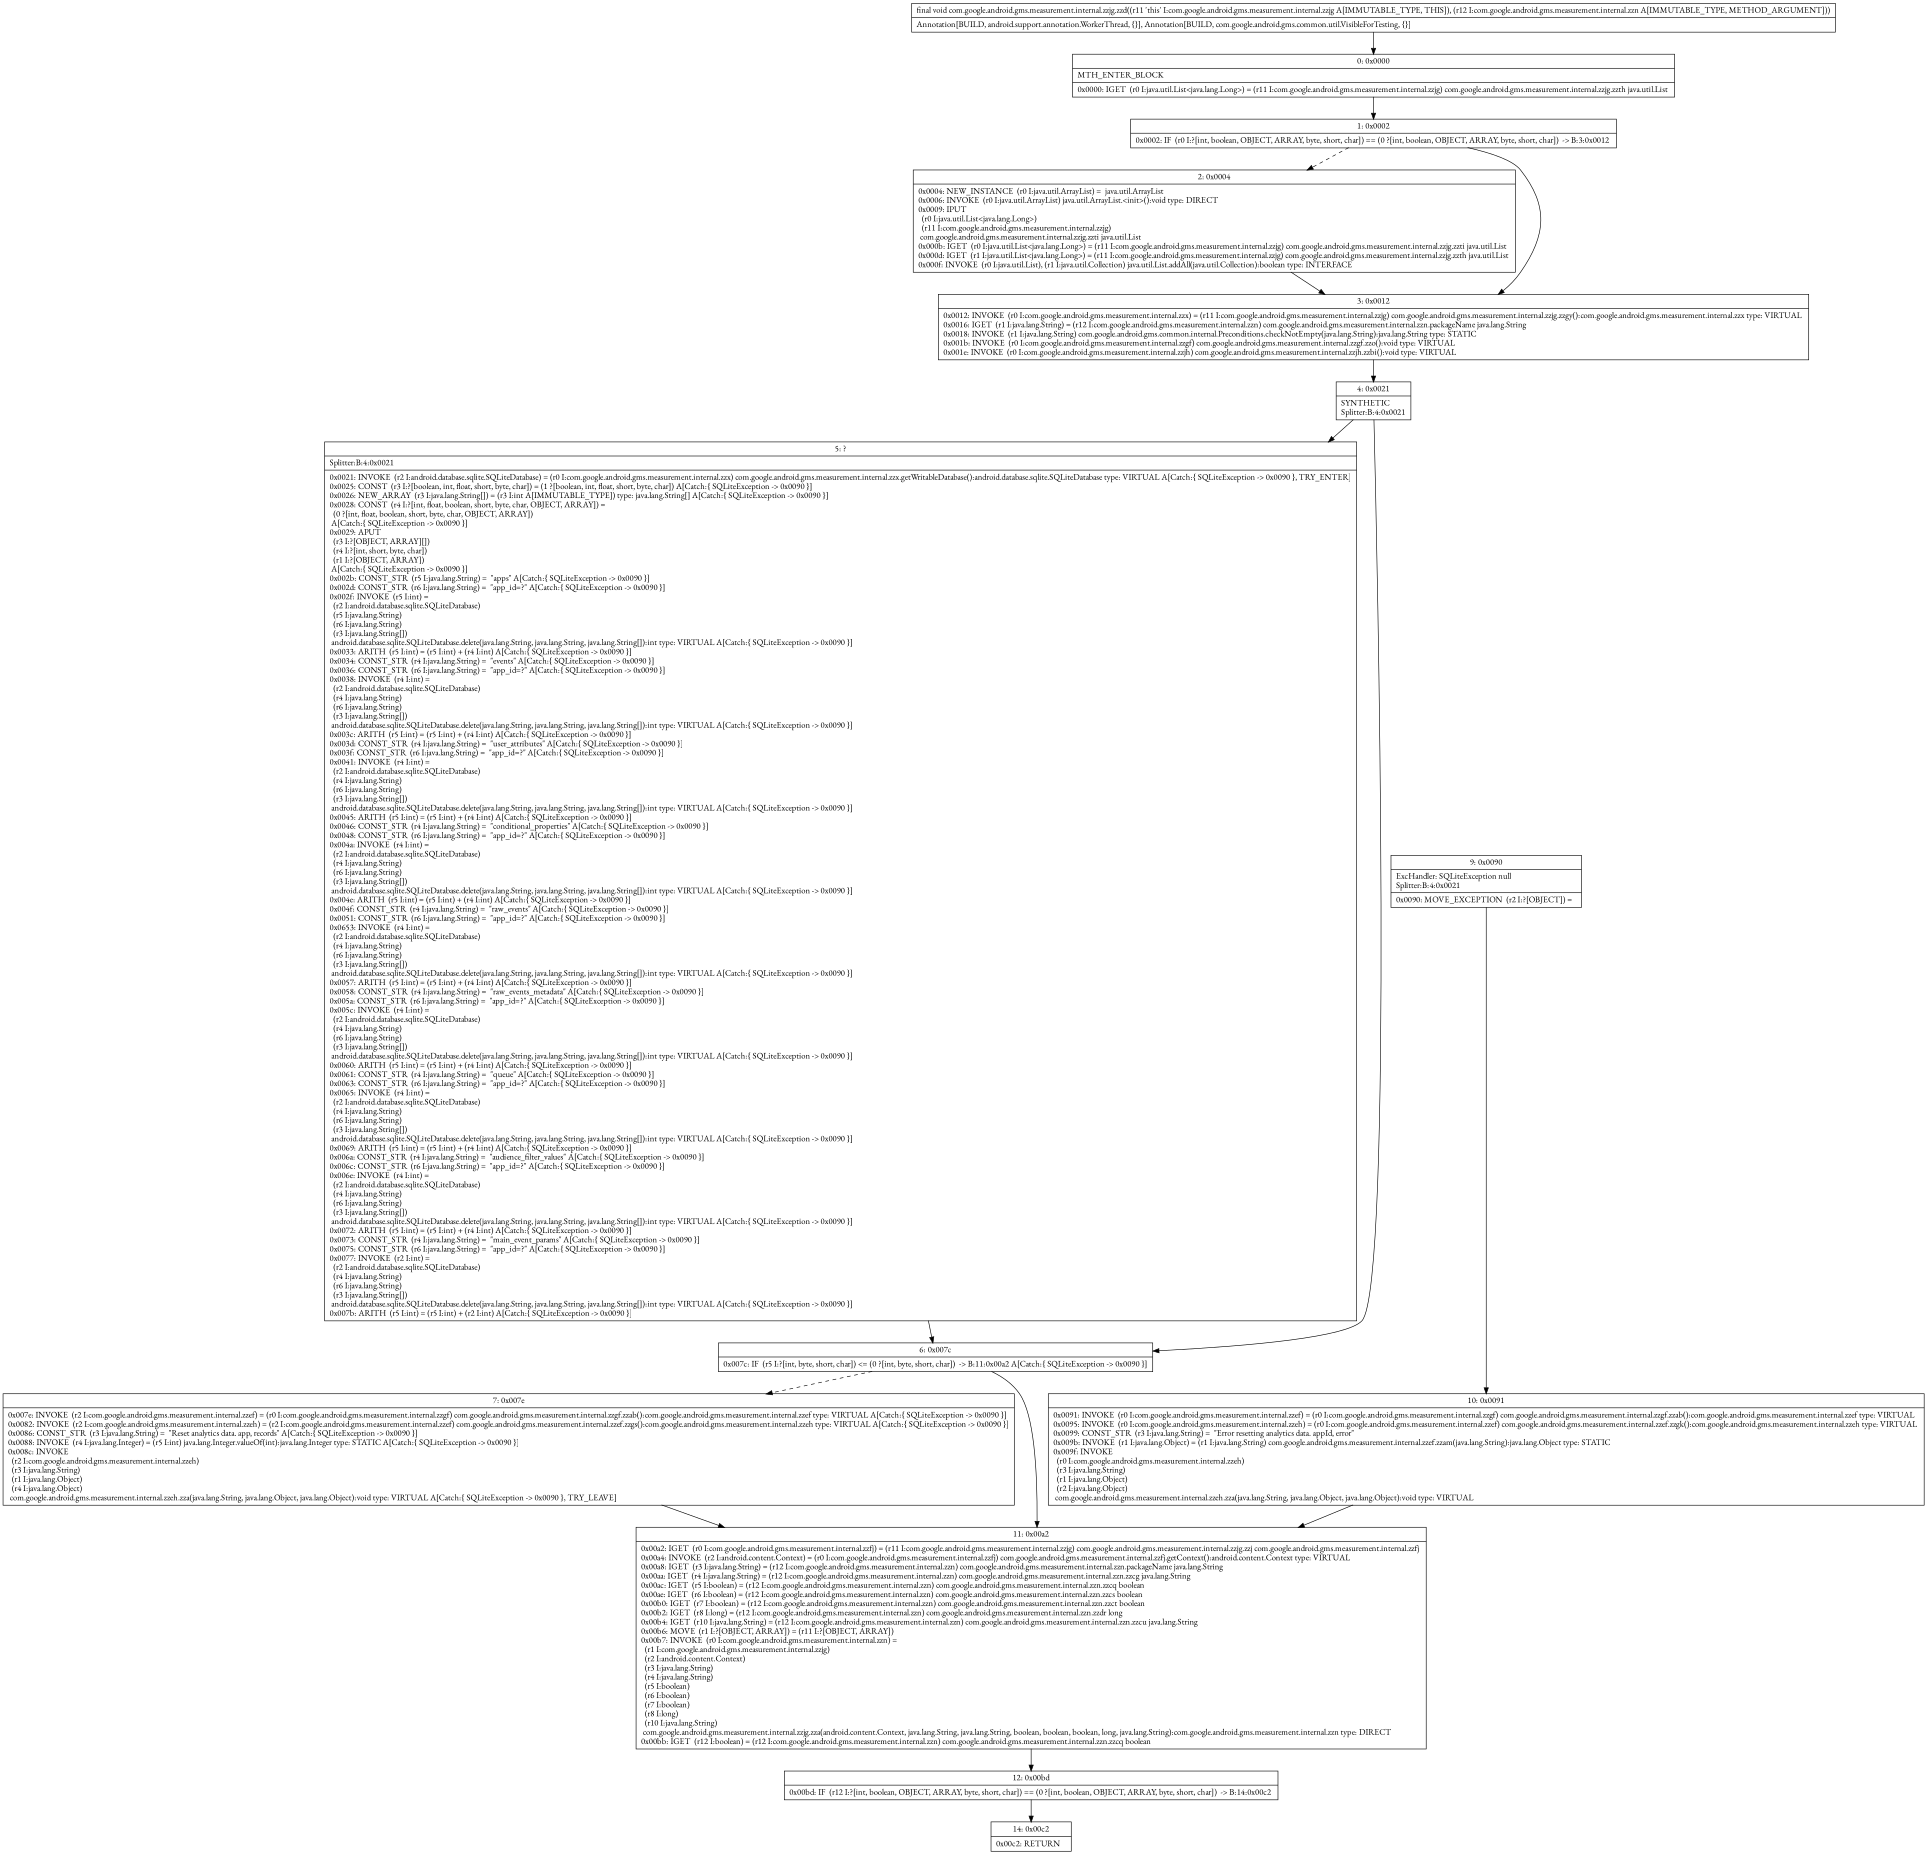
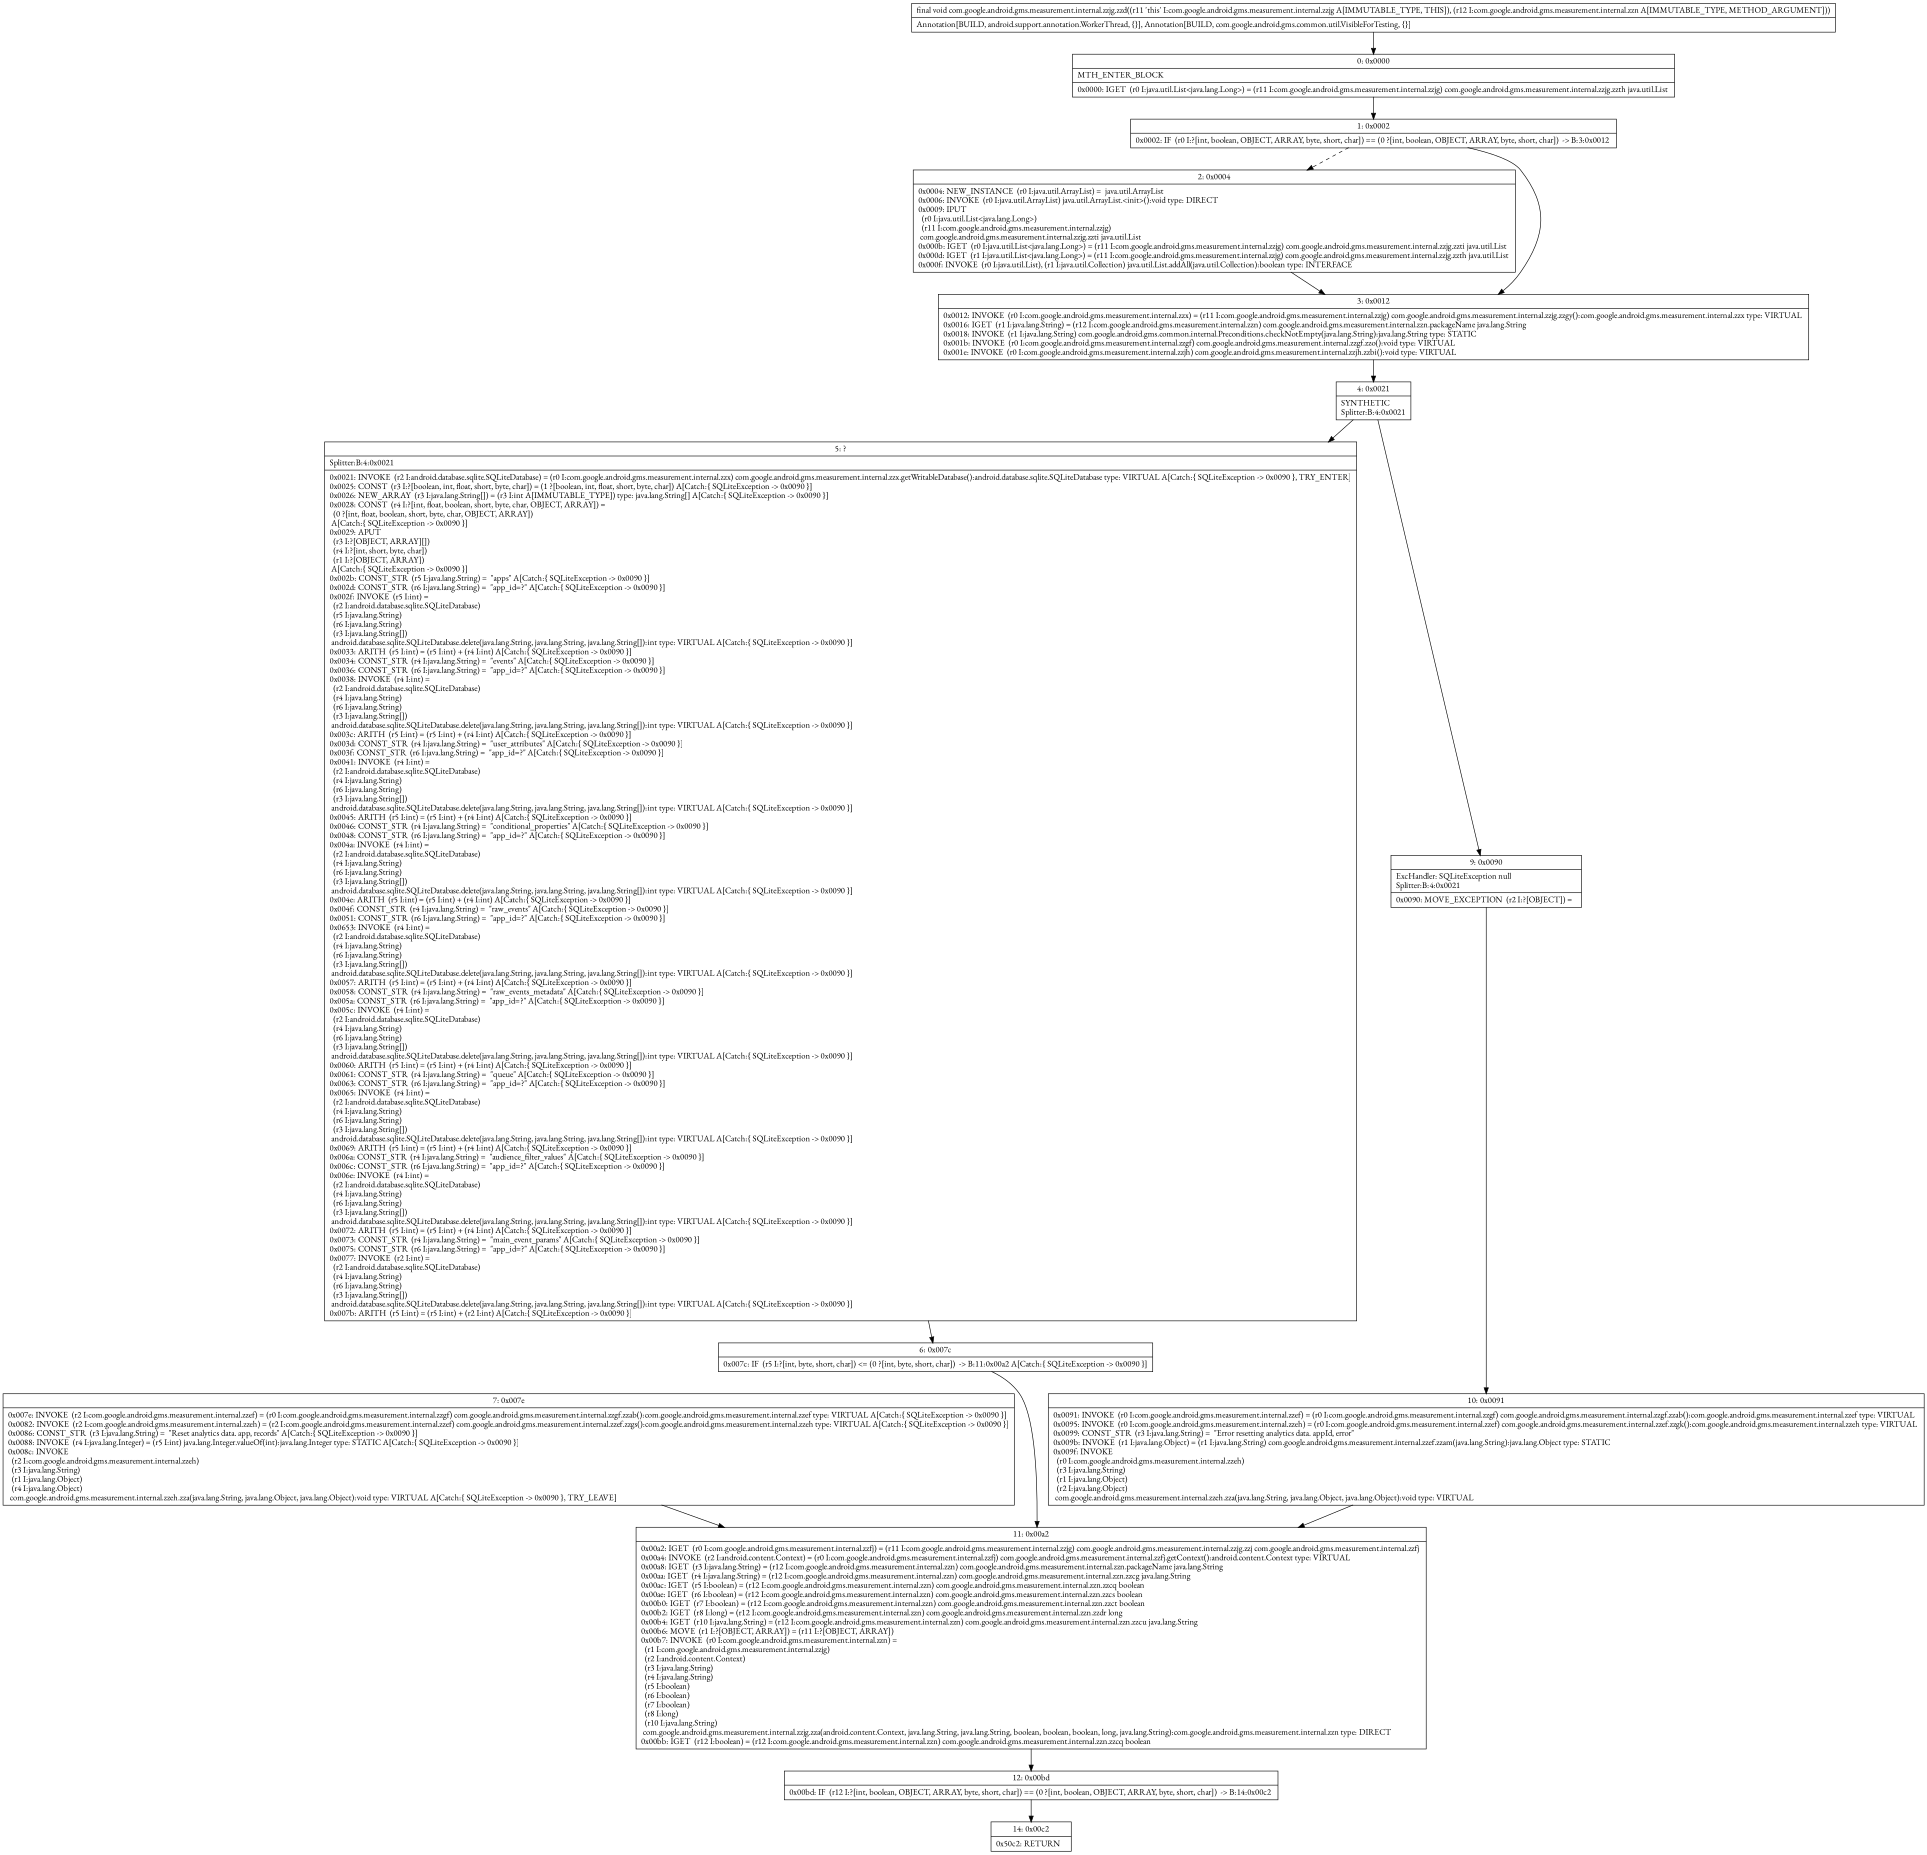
edge "4: 0x0021" -> "6: 0x007c": now "4: 0x0021" -> "9: 0x0090"
edge "6: 0x007c" -> "7: 0x007e": removed
node "14: 0x00c2": text "0x00c2: RETURN" -> "0x50c2: RETURN"
